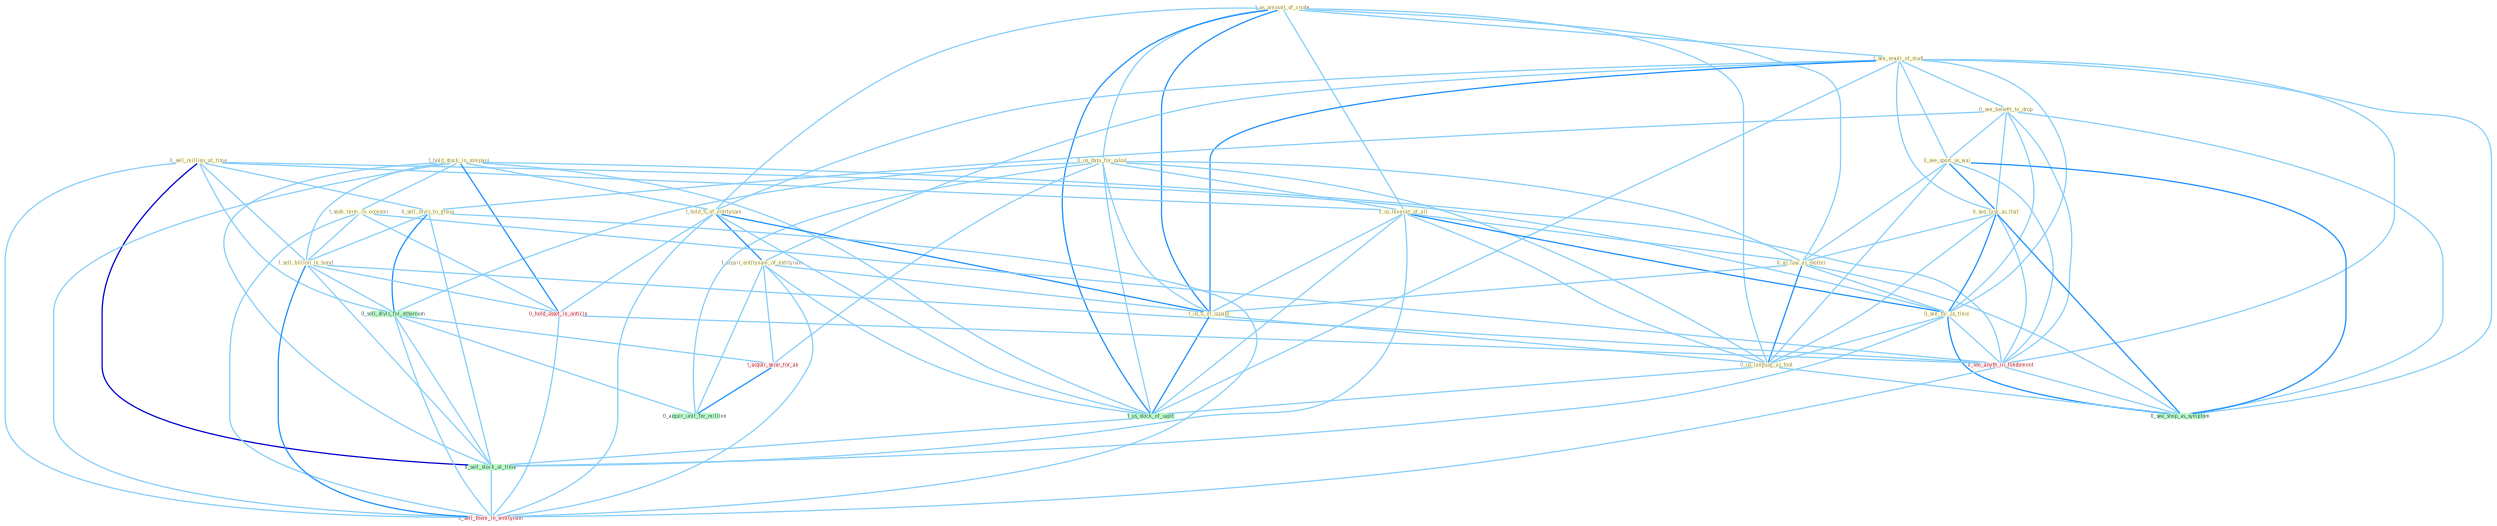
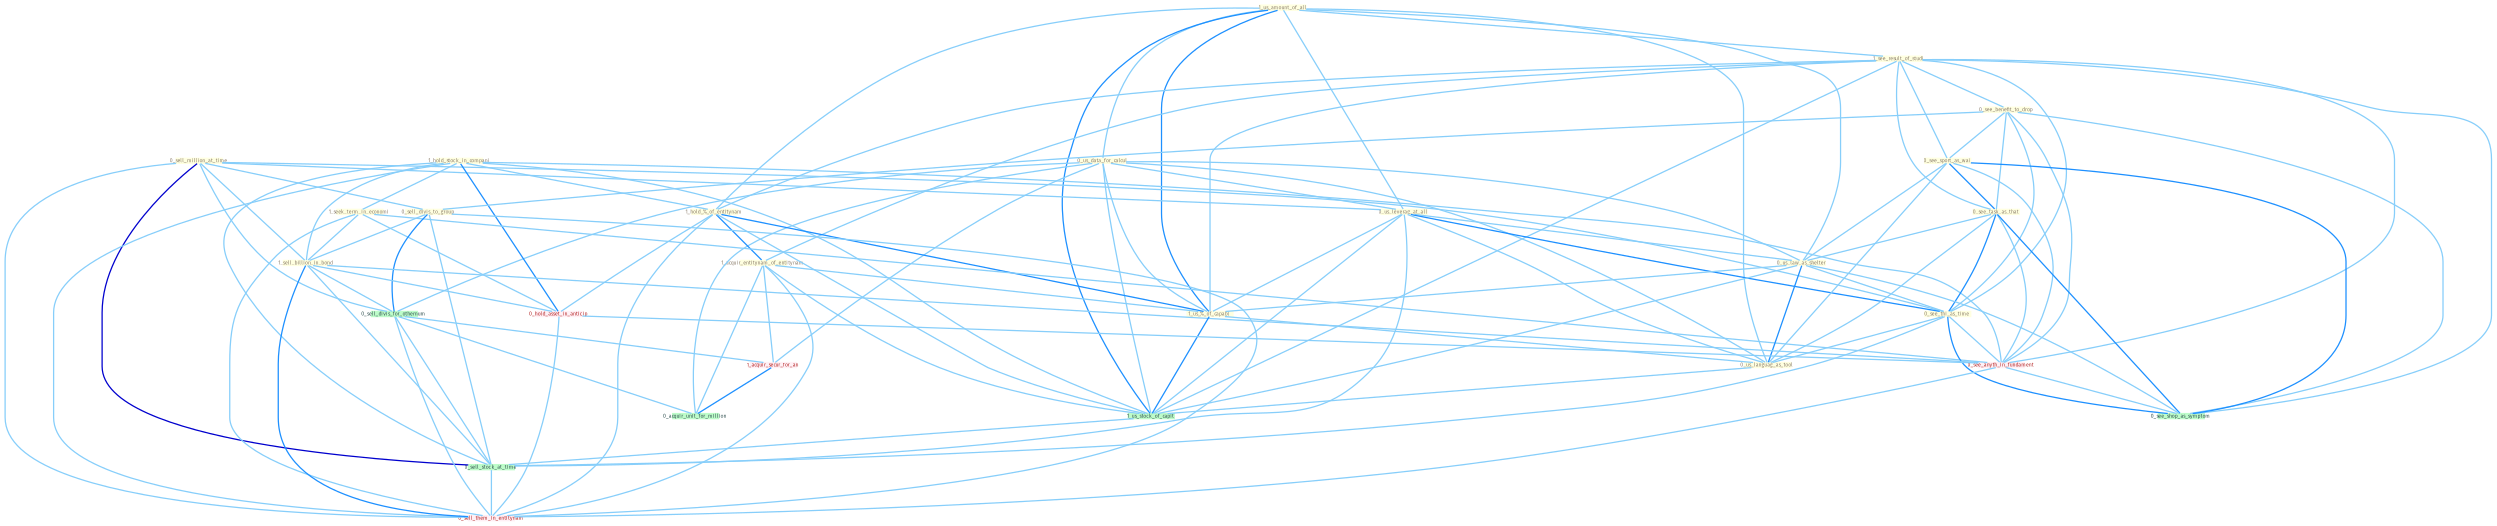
node "1_us_amount_of_crude": label "1_us_amount_of_crude" -> "1_us_amount_of_all"
edge "1_see_result_of_studi" -- "1_us_%_of_capabl": color #1e90ff -> #87cefa
edge "0_us_law_as_shelter" -- "1_us_stock_of_capit": added
edge "0_us_languag_as_tool" -- "0_see_shop_as_symptom": removed
